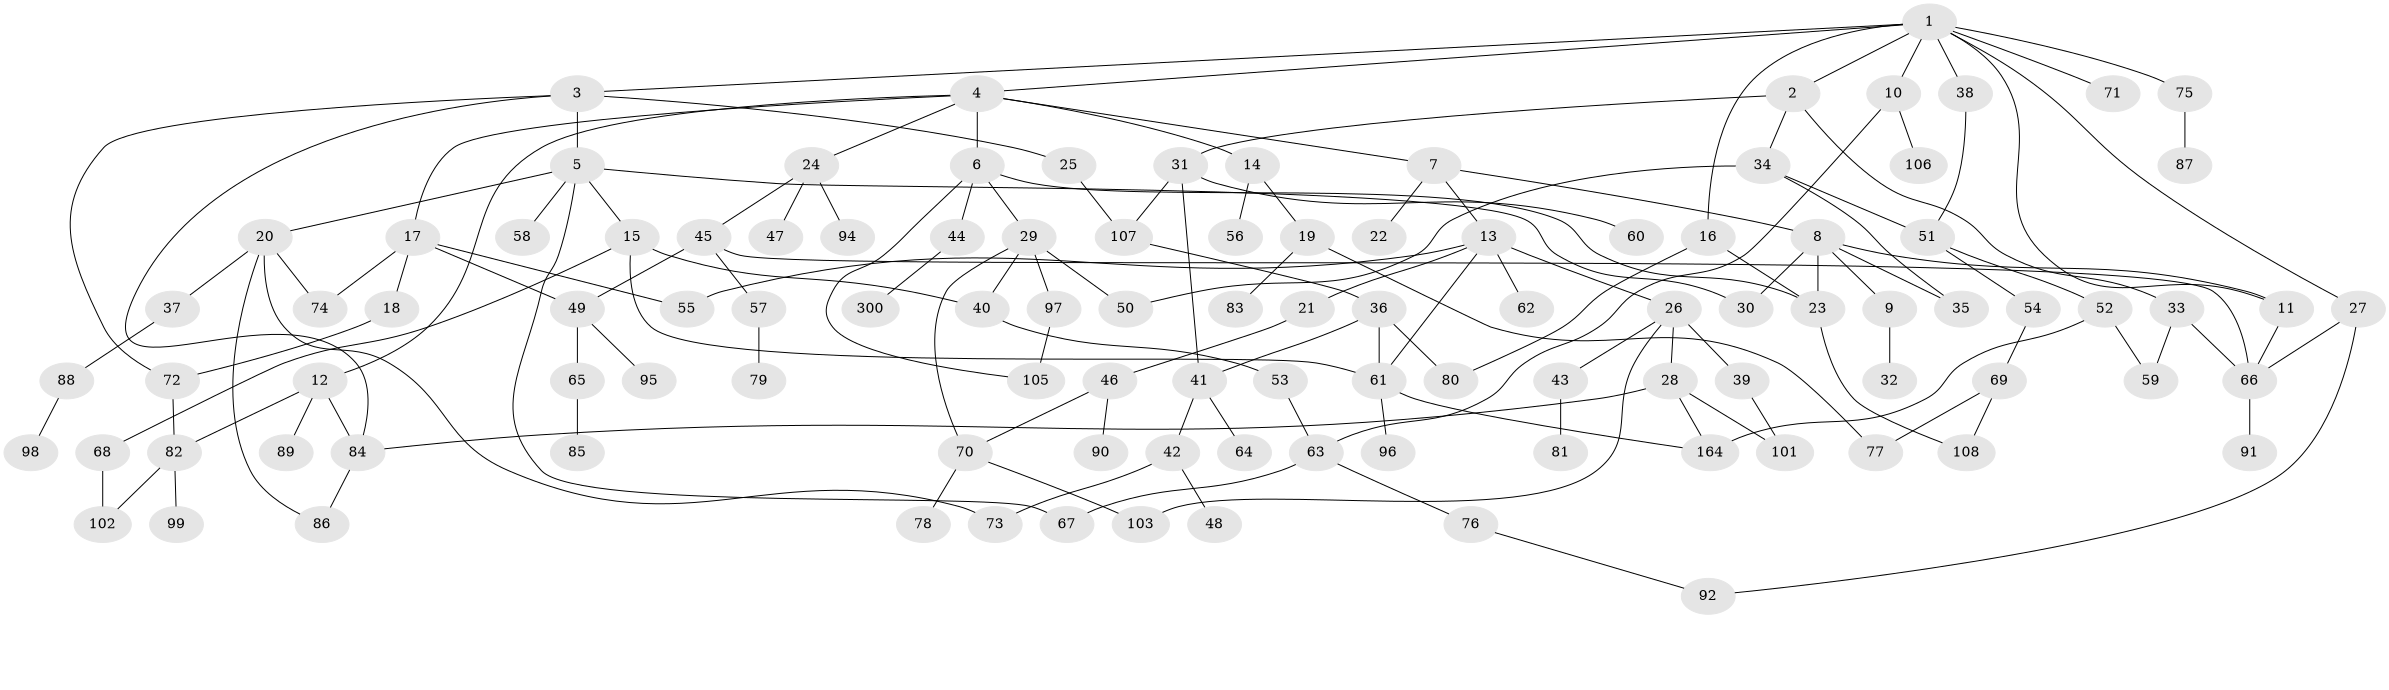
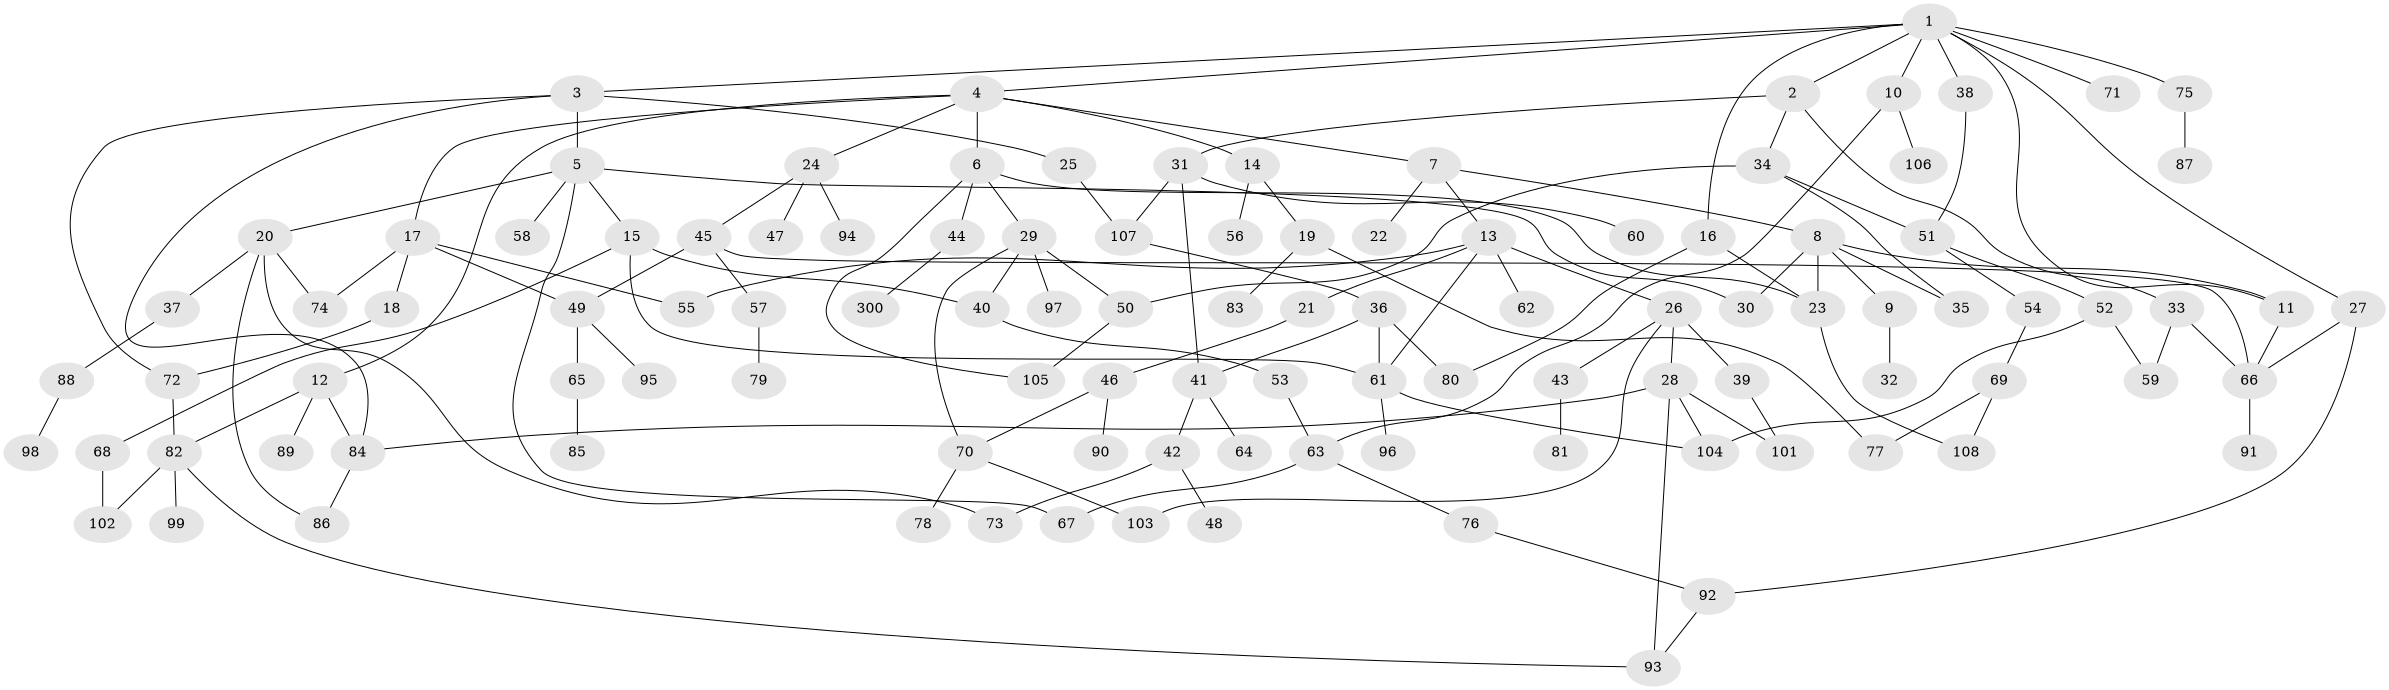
edge "97" -- "105": now "50" -- "105"
node "164": label "164" -> "104"
node "93": added
